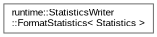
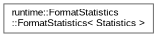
node "runtime::StatisticsWriter ::FormatStatistics< Statistics >": label "runtime::StatisticsWriter ::FormatStatistics< Statistics >" -> "runtime::FormatStatistics ::FormatStatistics< Statistics >"
